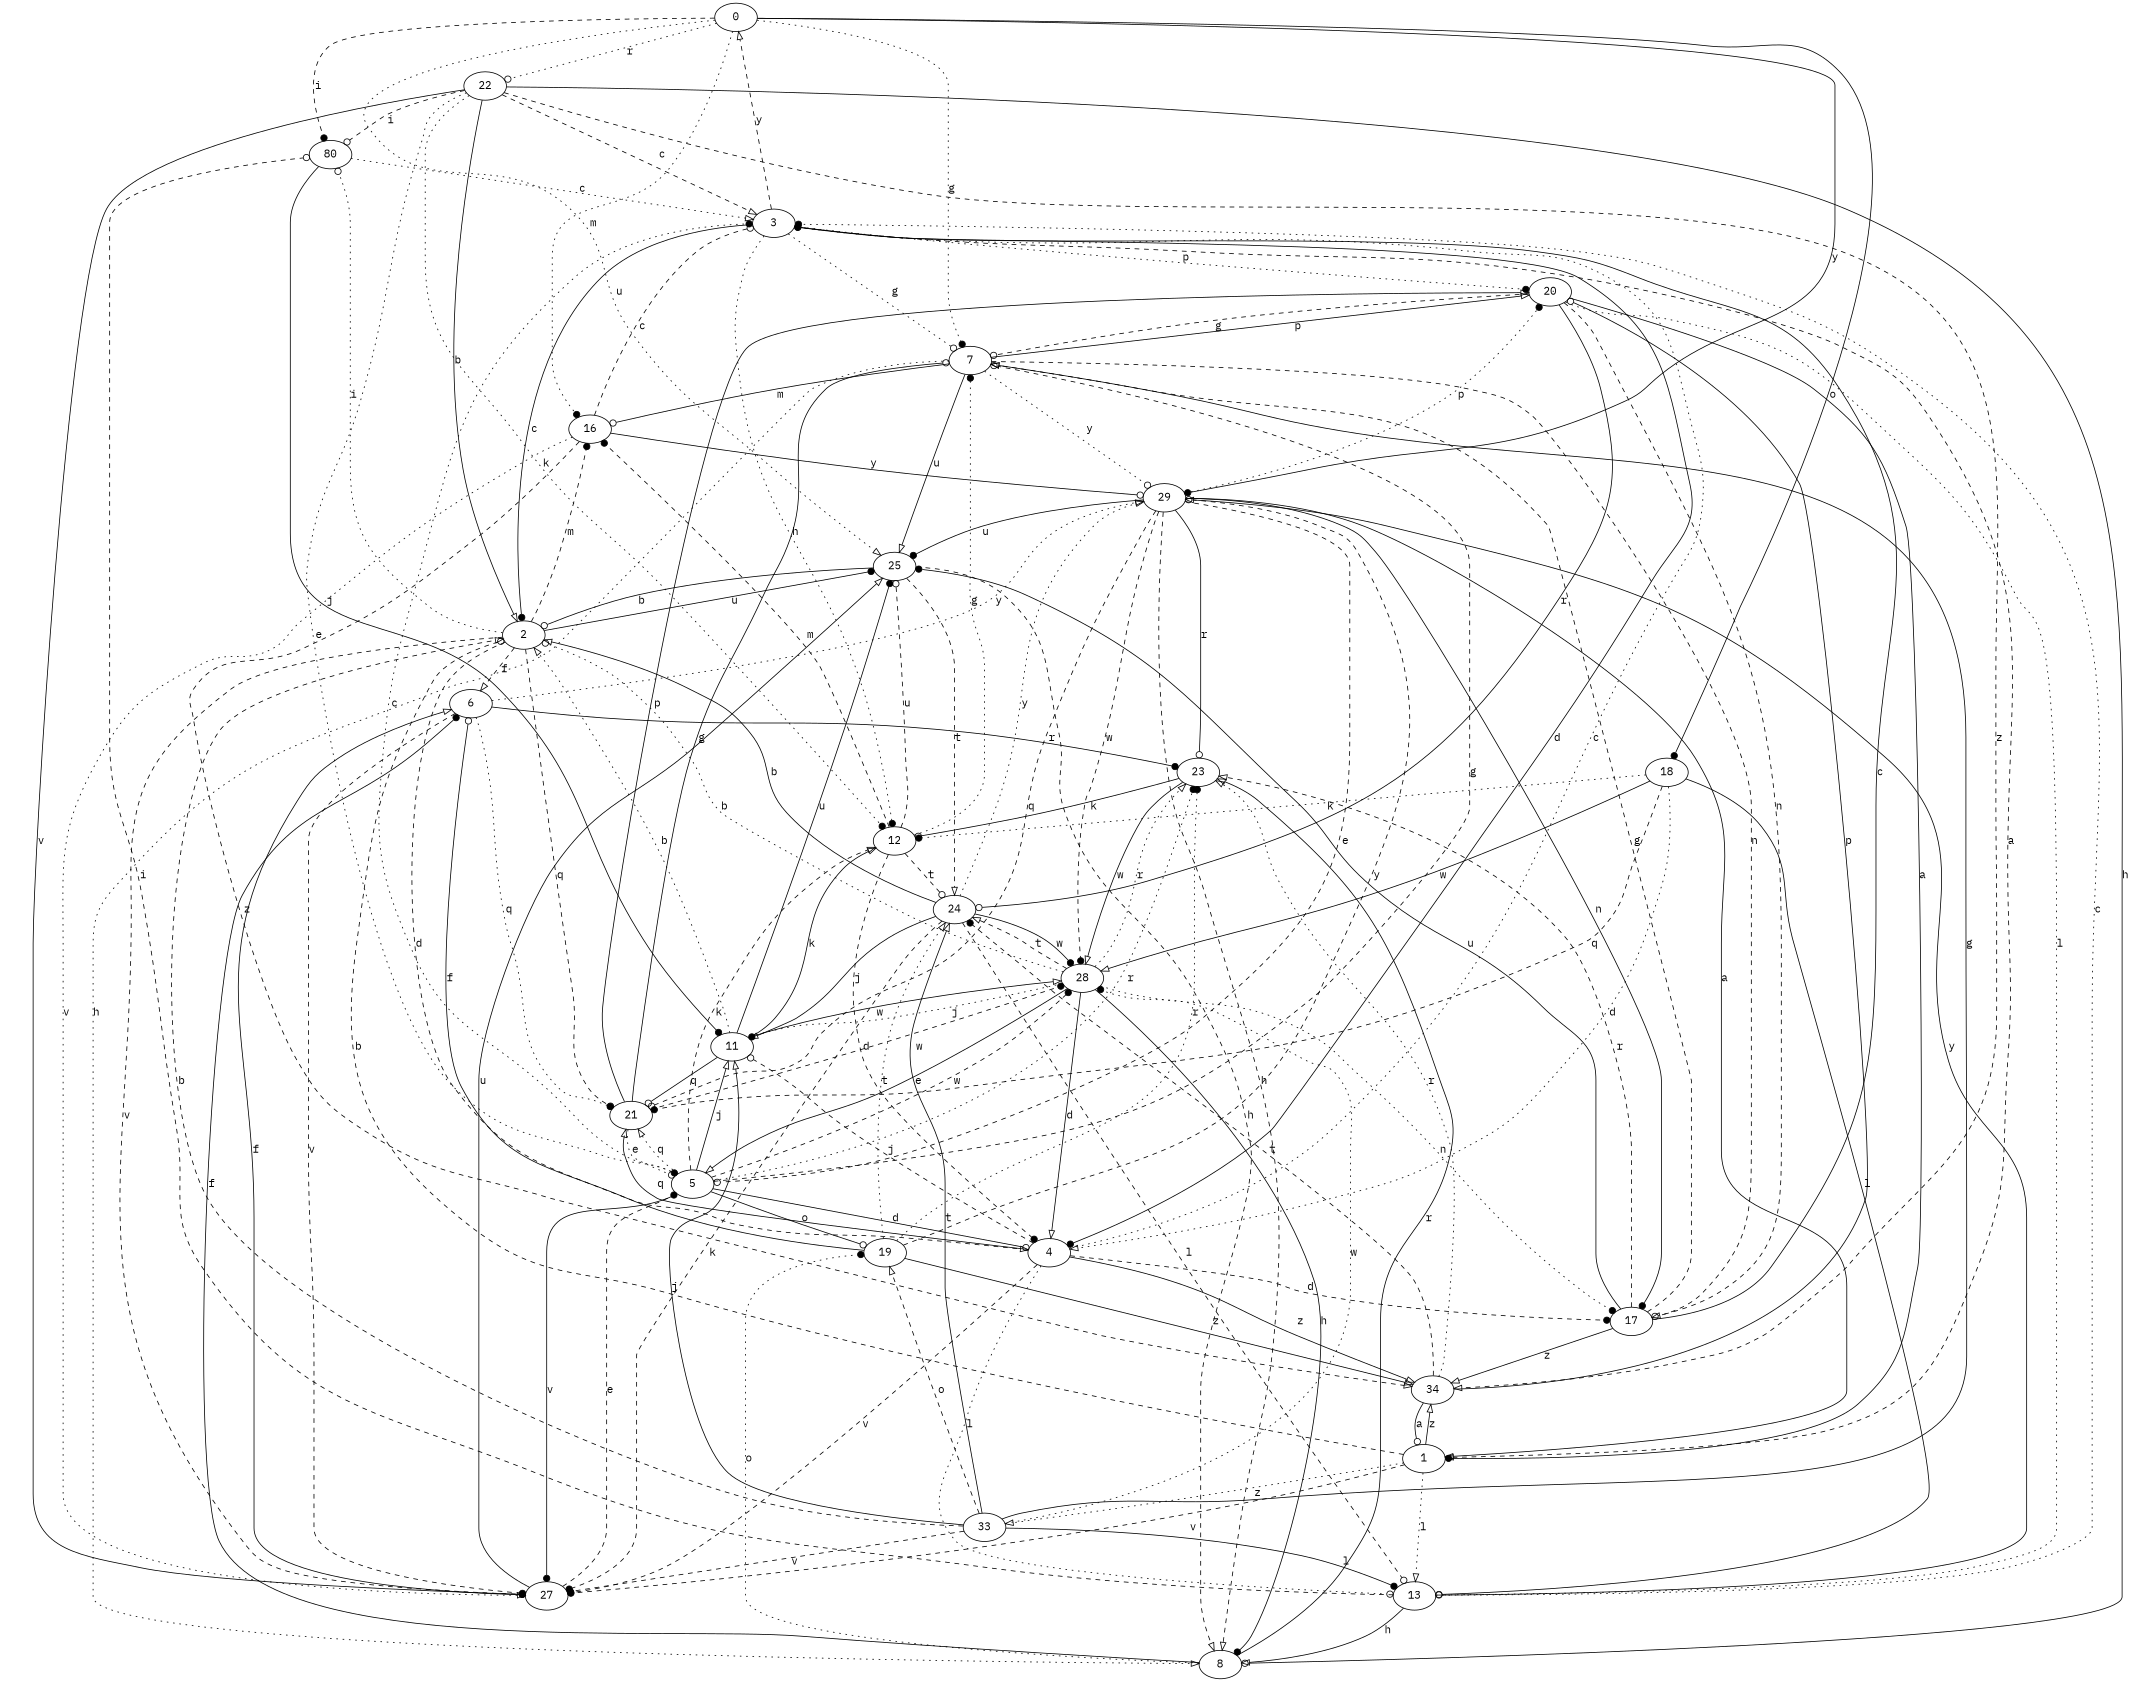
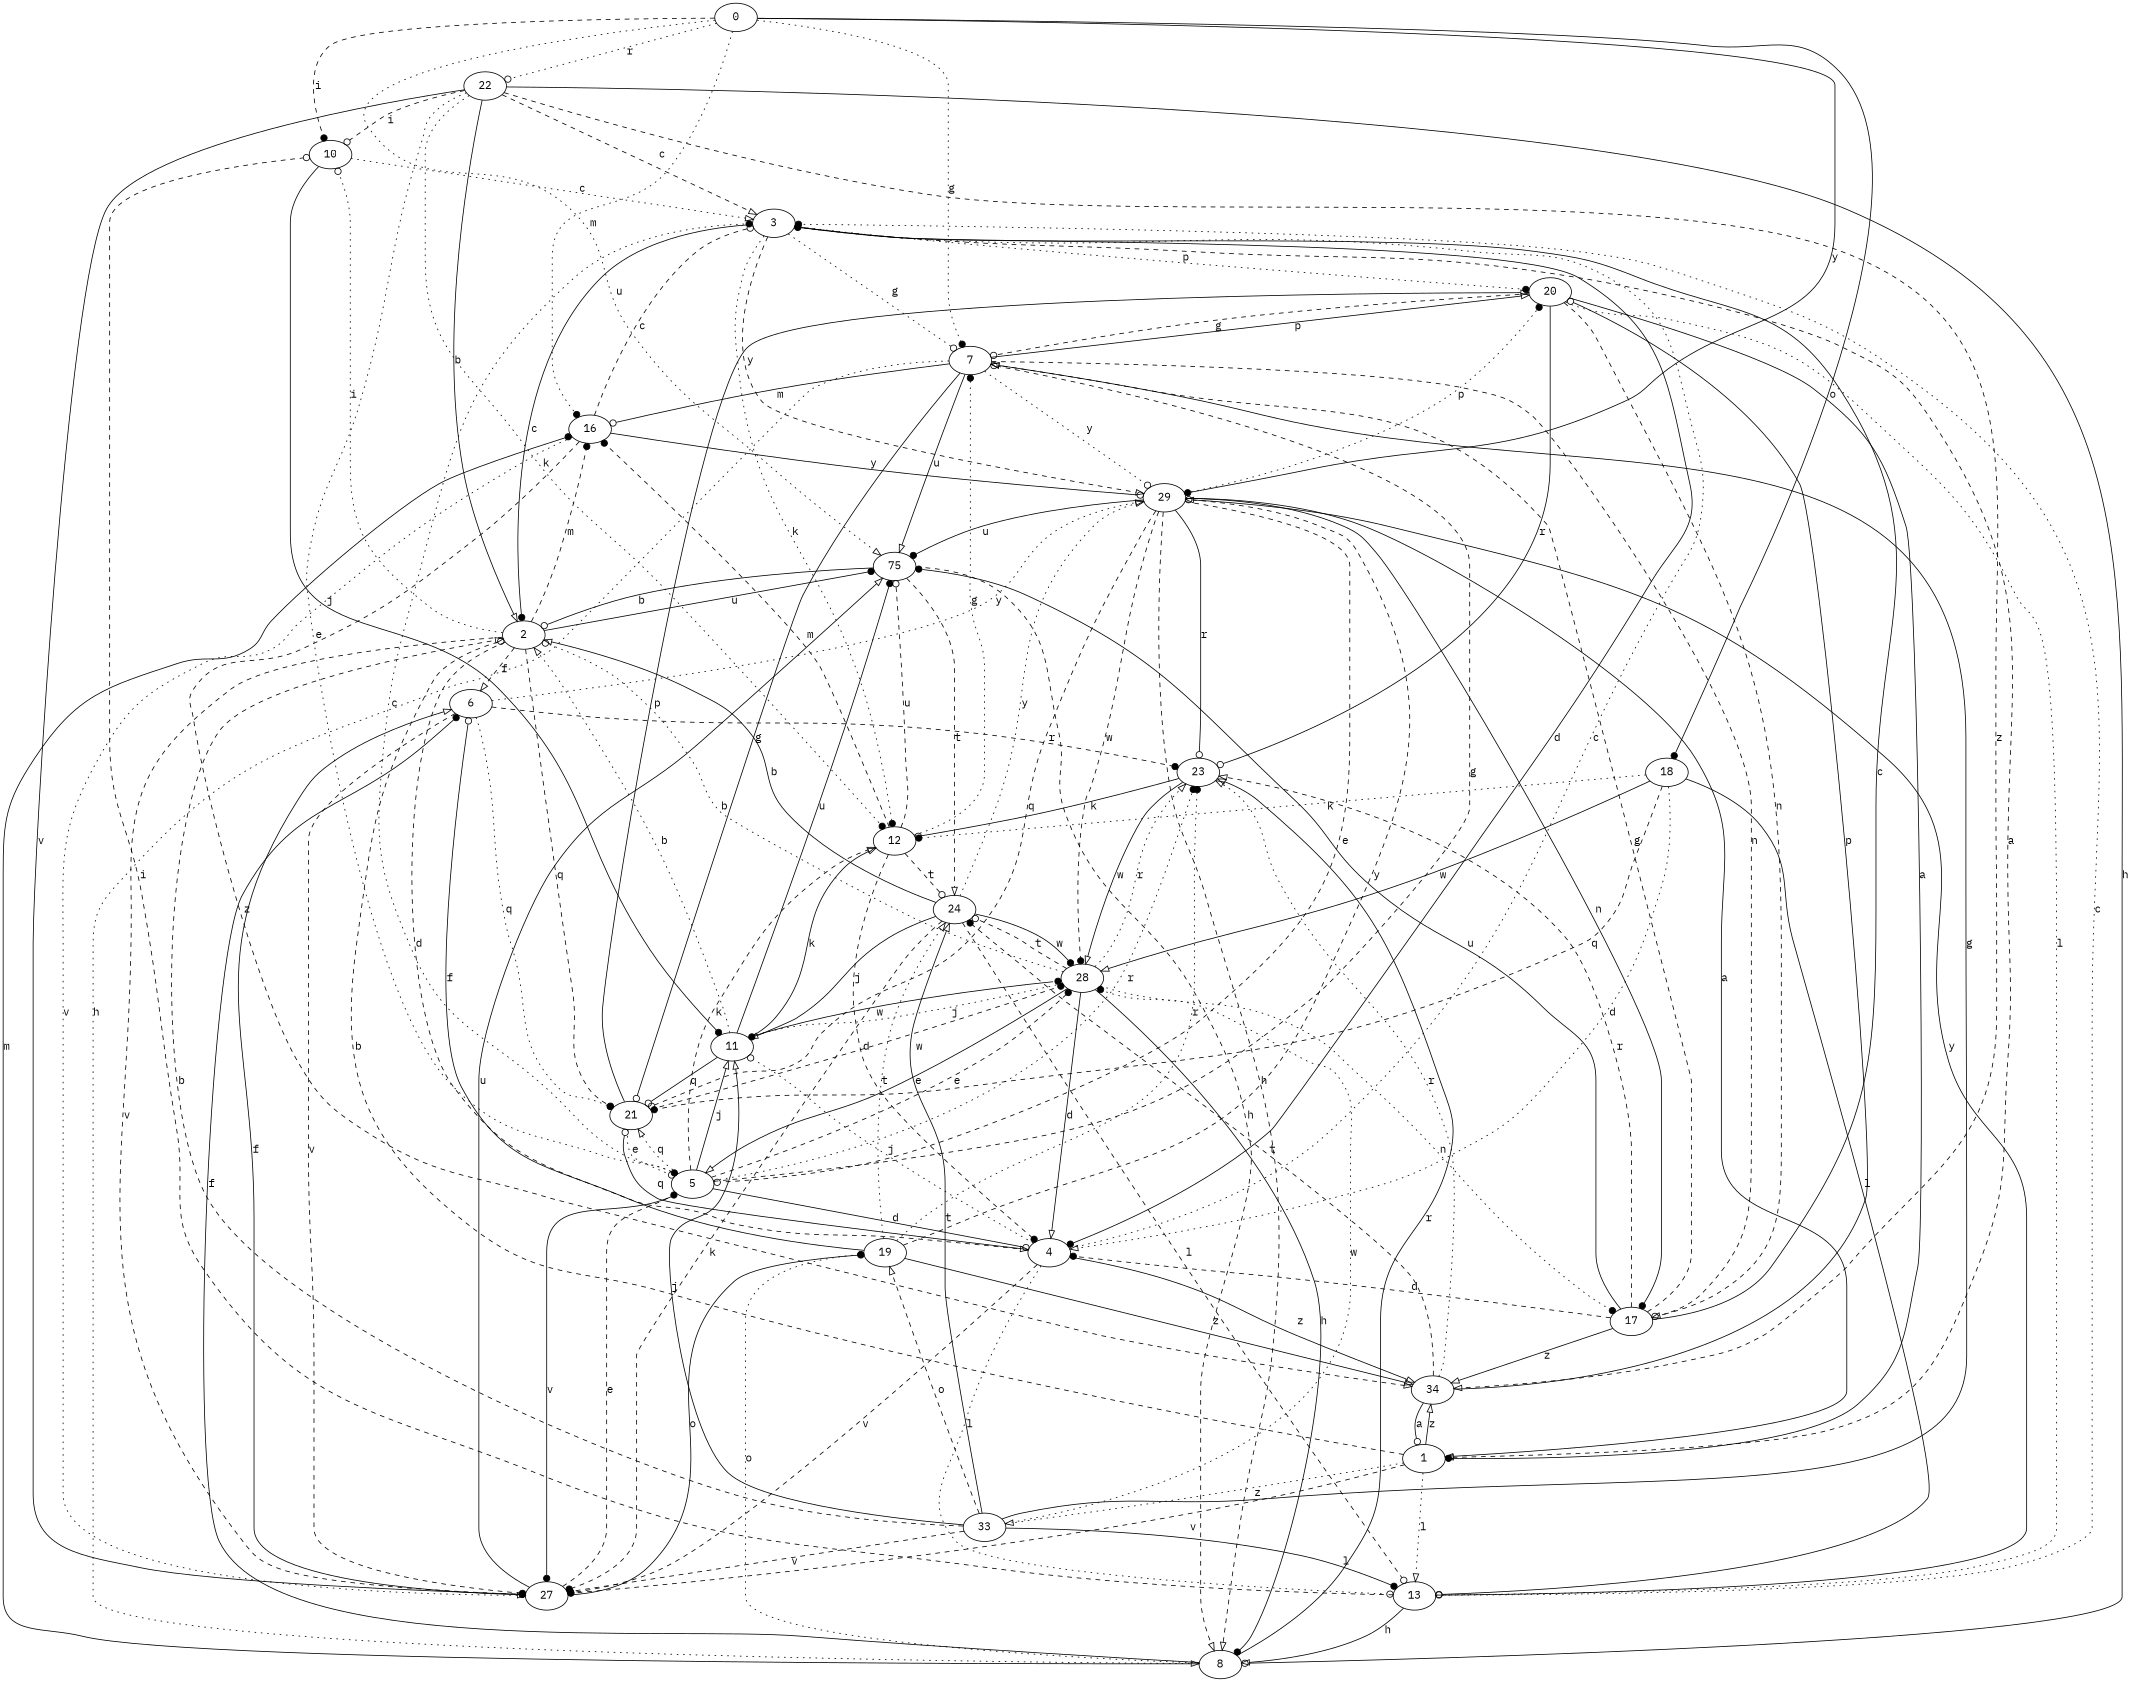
edge "3" -> "0": now "3" -> "29"
node "80": label "80" -> "10"
edge "3" -> "12": label "h" -> "k"
node "25": label "25" -> "75"
edge "21" -> "7": reversed
edge "6" -> "23": style solid -> dashed
edge "20" -> "24": now "20" -> "23"
edge "28" -> "24": arrowhead onormal -> odot
edge "11" -> "28": arrowhead onormal -> dot
edge "5" -> "28": label "w" -> "e"
edge "4" -> "11": style dashed -> dotted
edge "5" -> "19": now "27" -> "19"
edge "4" -> "21": arrowhead onormal -> odot
edge "4" -> "17": reversed
edge "8" -> "16": added, label "m"
